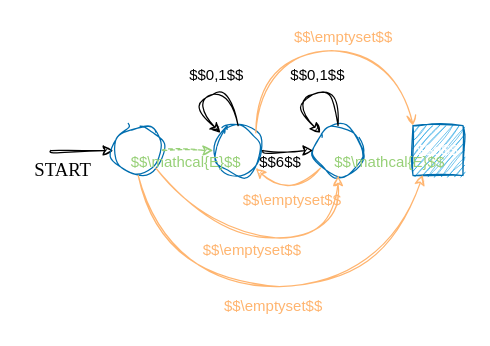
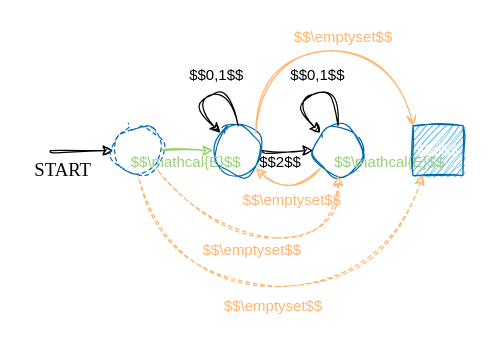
node "$$a$$": style solid -> dashed
edge "$$a$$" -> "$$b$$": style dashed -> solid
node "$$6$$": label "$$6$$" -> "$$2$$"
edge "$$a$$" -> "$$c$$": style solid -> dashed
edge "$$a$$" -> "$$d$$": style solid -> dashed
